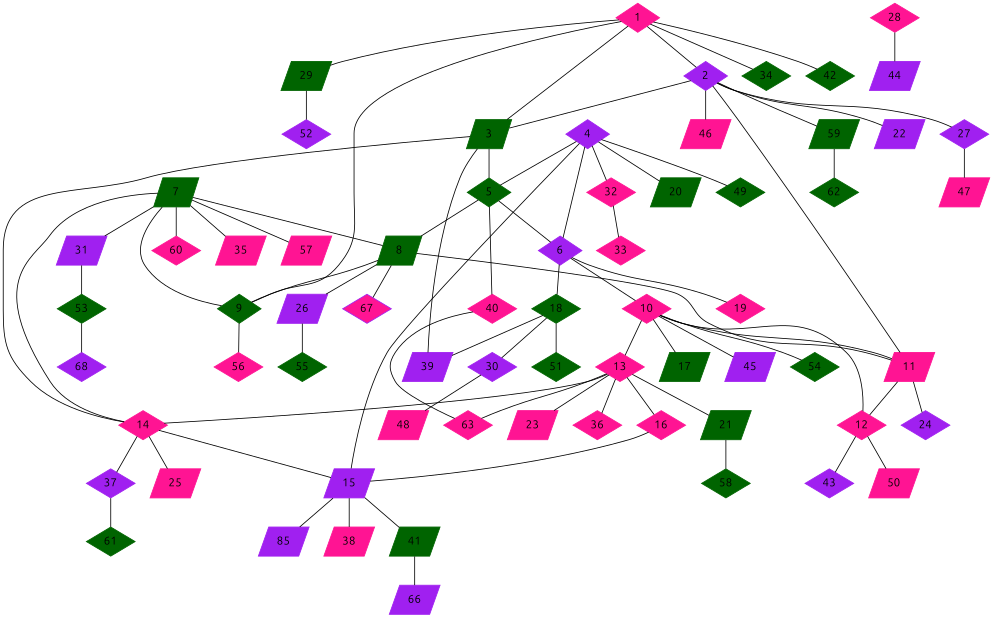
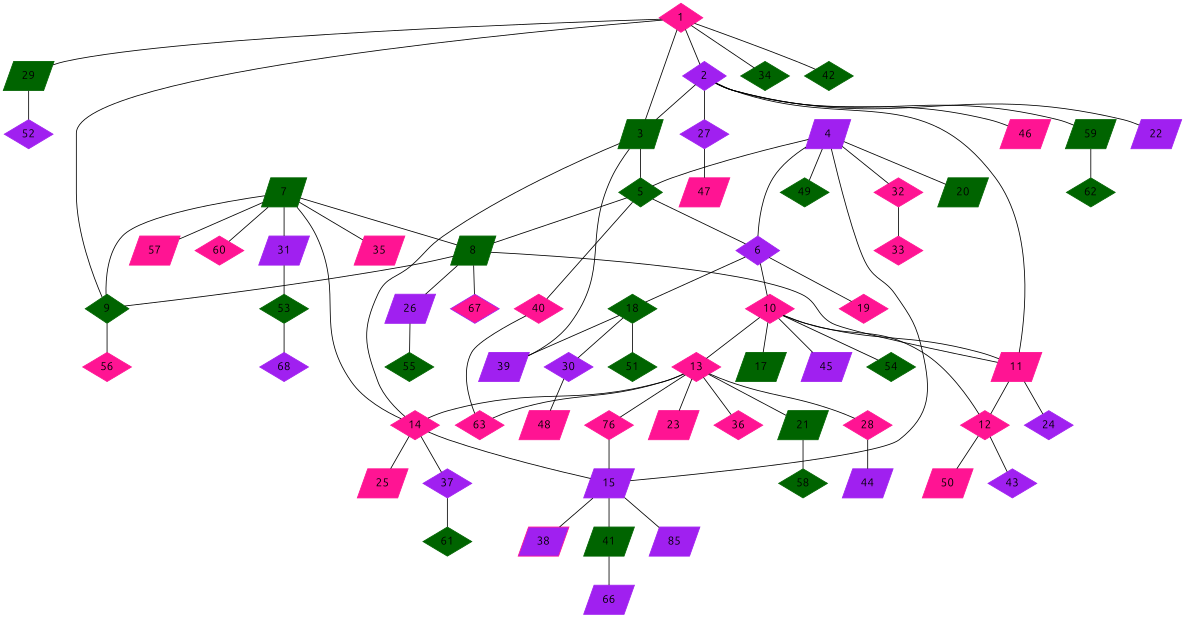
node "4": shape diamond -> parallelogram
edge "13" -- "28": added
node "16": label "16" -> "76"
node "38": fillcolor deeppink -> purple
